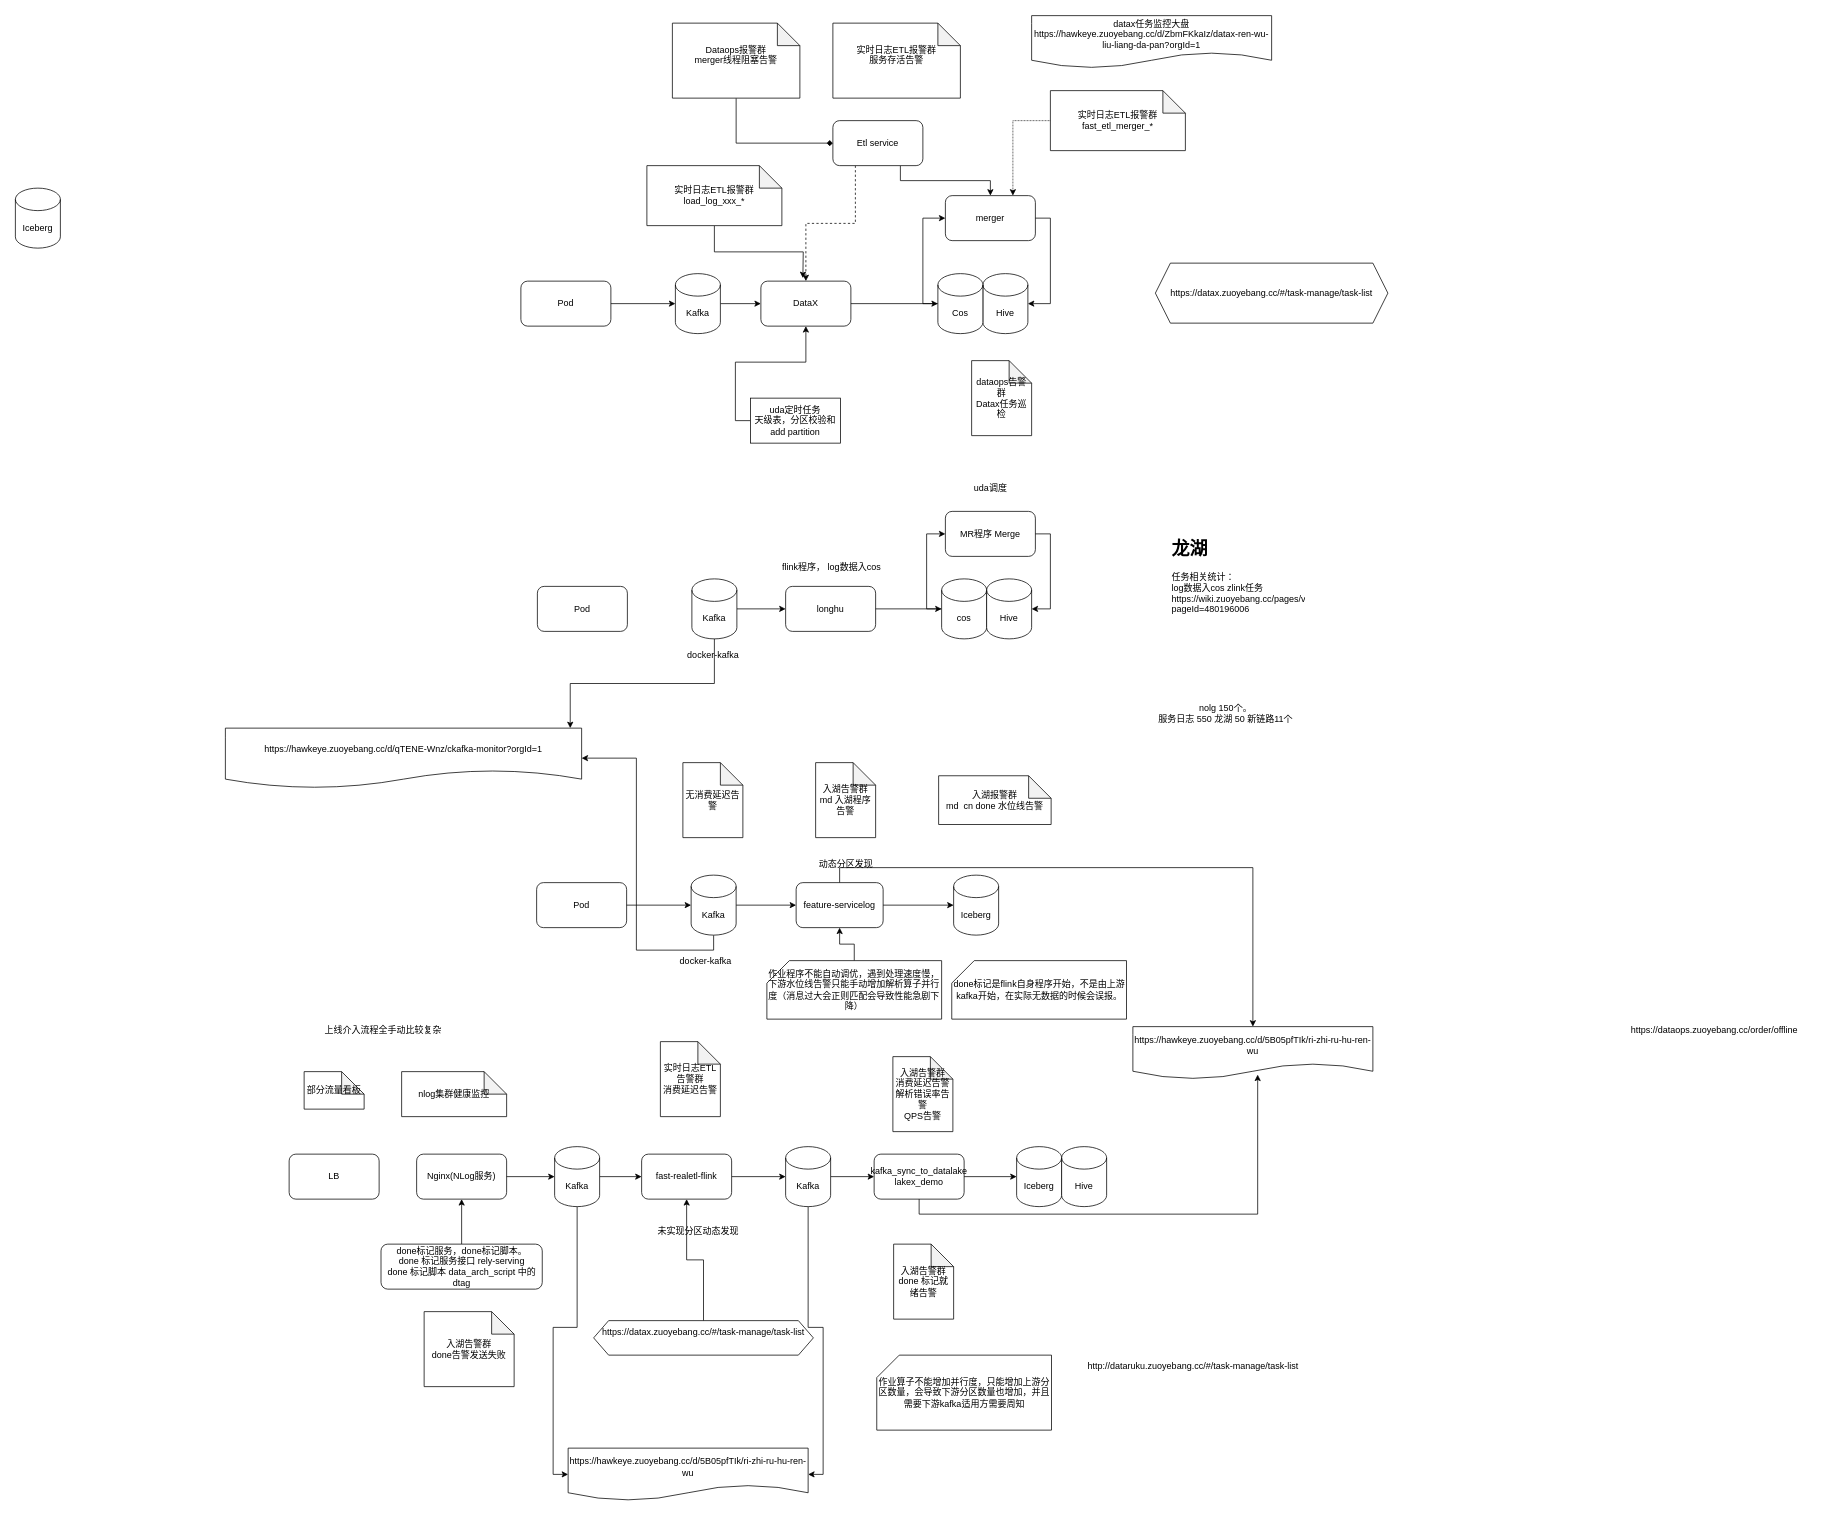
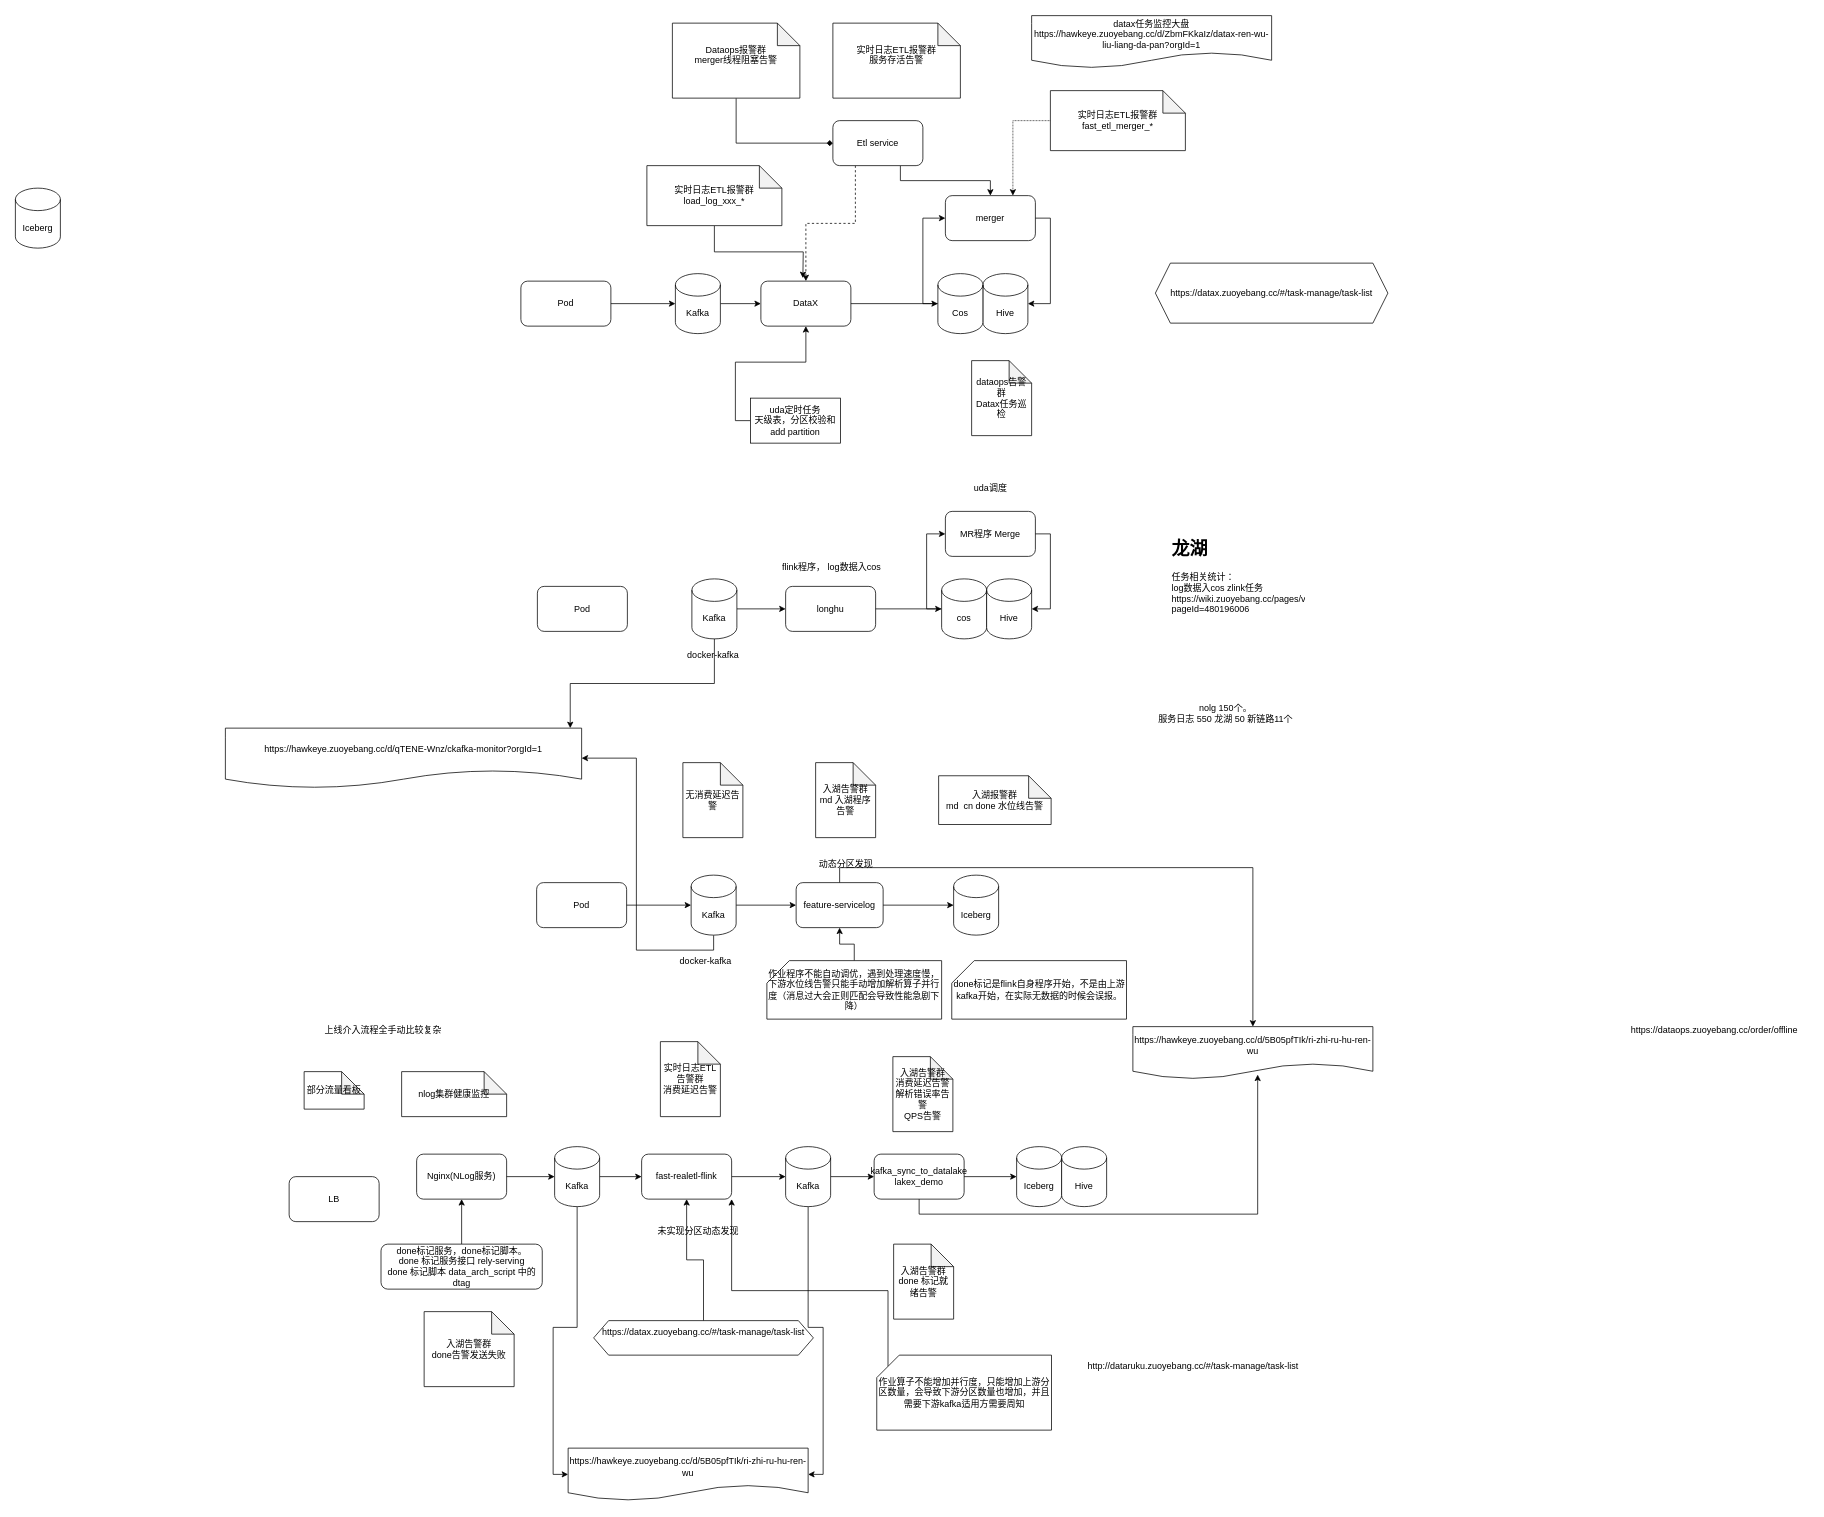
node "LB": moved (334, 1176) -> (334, 1199)
edge "作业算子不能增加并行度，只能增加上游分区数量，会导致下游分区数量也增加，并且需要下游kafka适用方需要周知" -> "fast-realetl-flink": added
